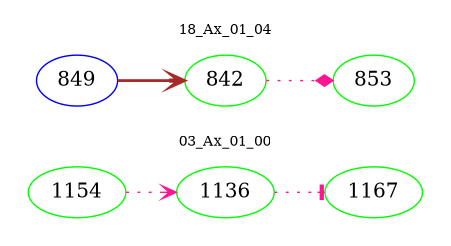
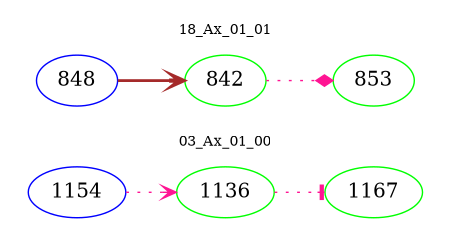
cluster "18_Ax_01_04": label "18_Ax_01_04" -> "18_Ax_01_01"
node "849": label "849" -> "848"
node "1154": color green -> blue
